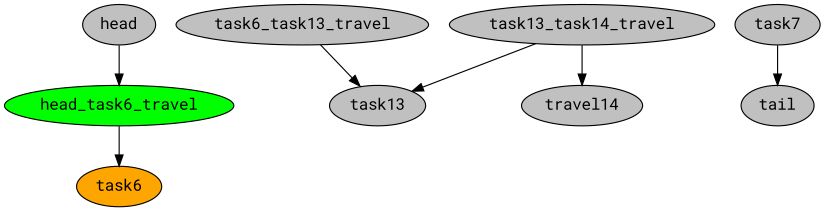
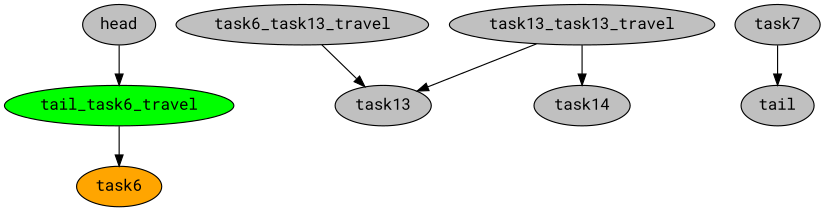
node "task13_task14_travel": label "task13_task14_travel" -> "task13_task13_travel"
node "head_task6_travel": label "head_task6_travel" -> "tail_task6_travel"
node "travel14": label "travel14" -> "task14"
